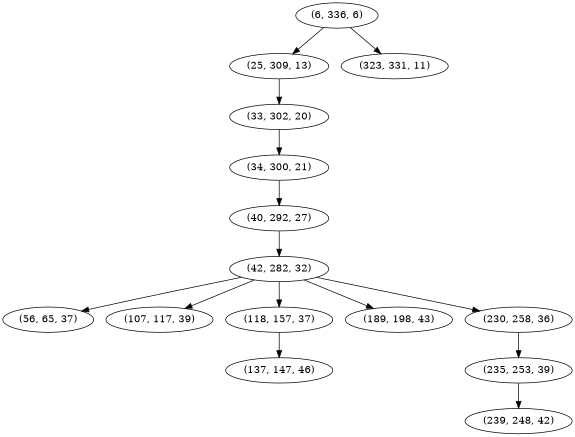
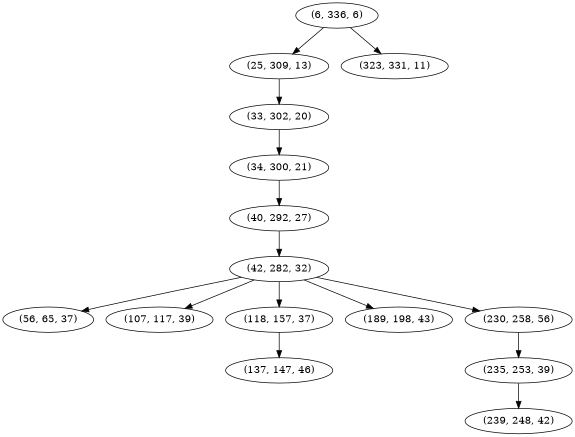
node "(230, 258, 36)": label "(230, 258, 36)" -> "(230, 258, 56)"
